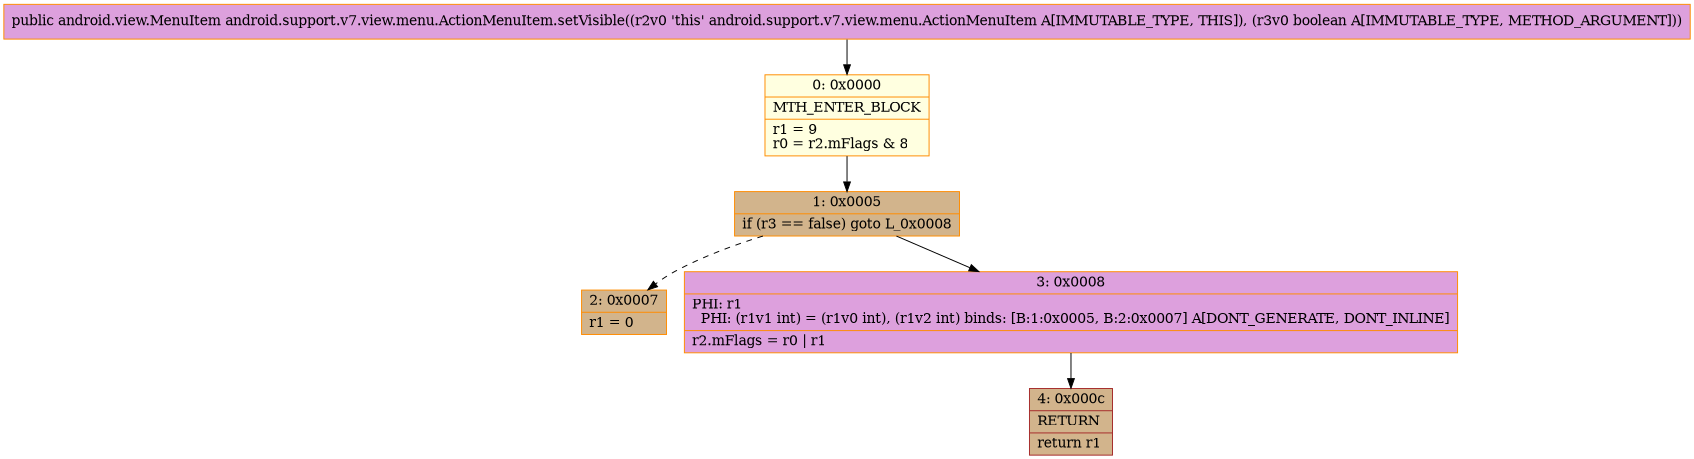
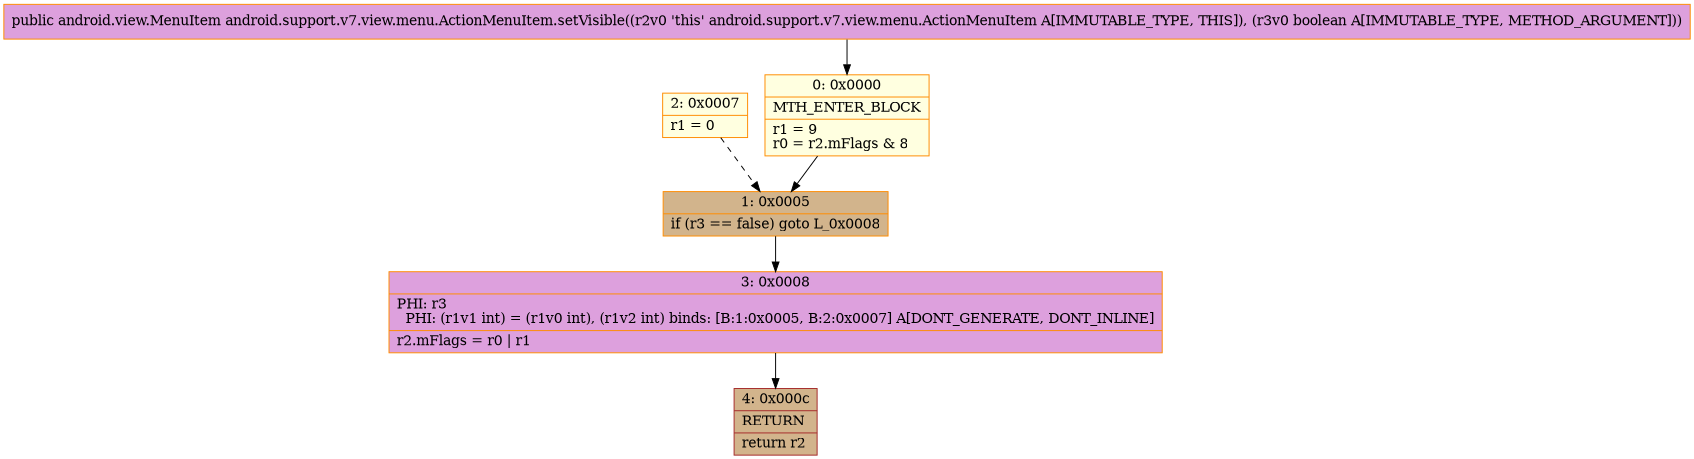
edge "1: 0x0005" -> "2: 0x0007": reversed
node "3: 0x0008": text "PHI: r1" -> "PHI: r3"
node "2: 0x0007": fillcolor tan -> lightyellow
node "4: 0x000c": text "return r1" -> "return r2"
